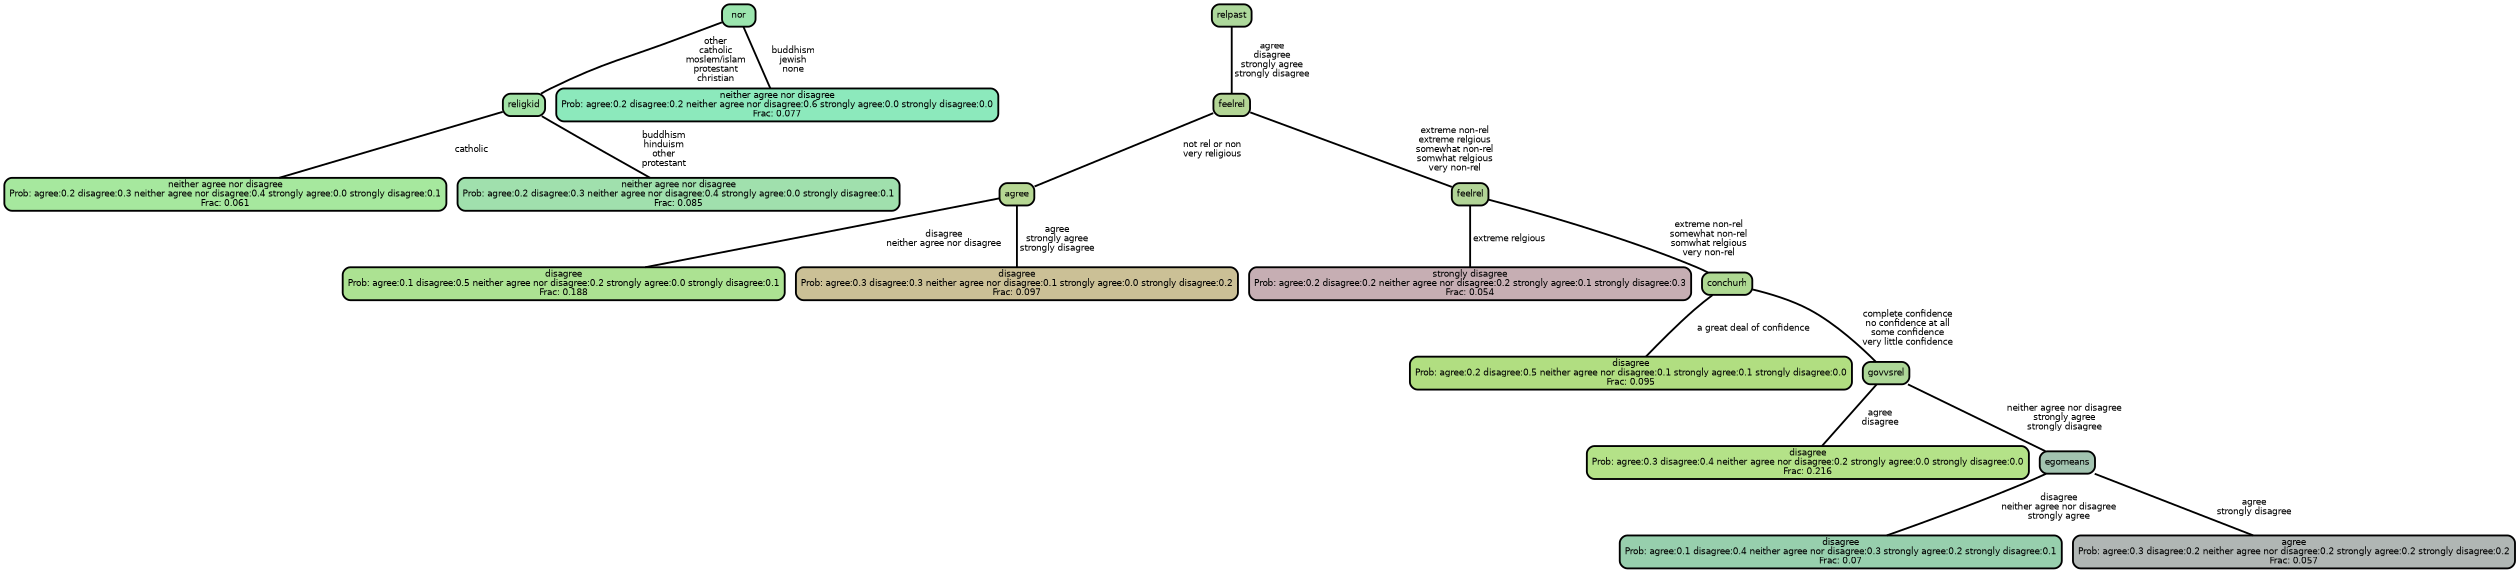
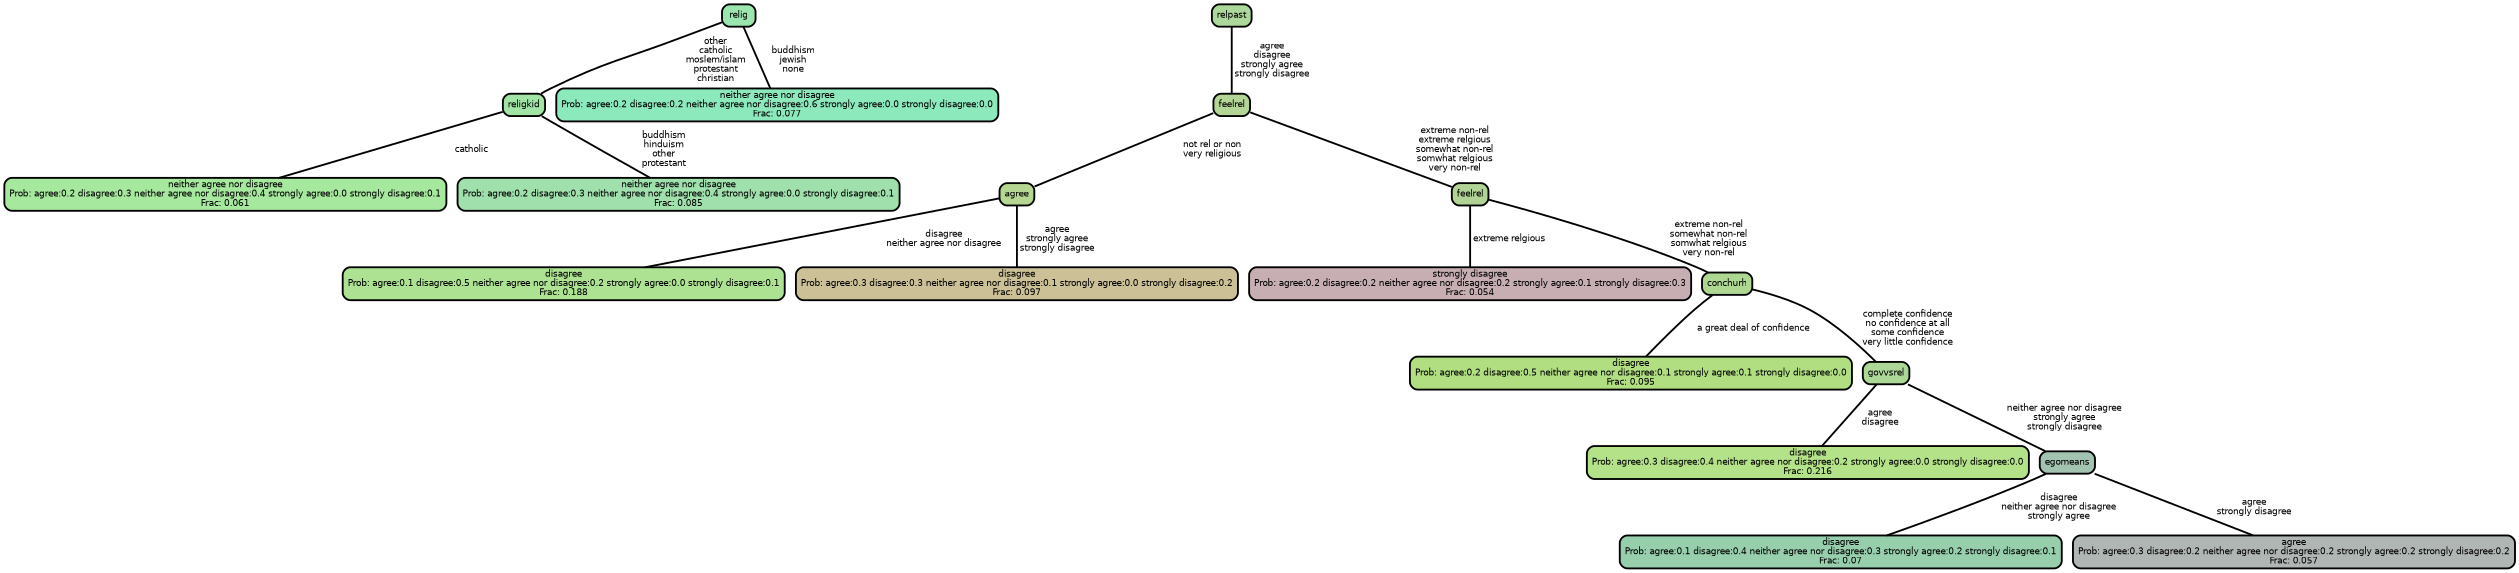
node "nor": label "nor" -> "relig"
